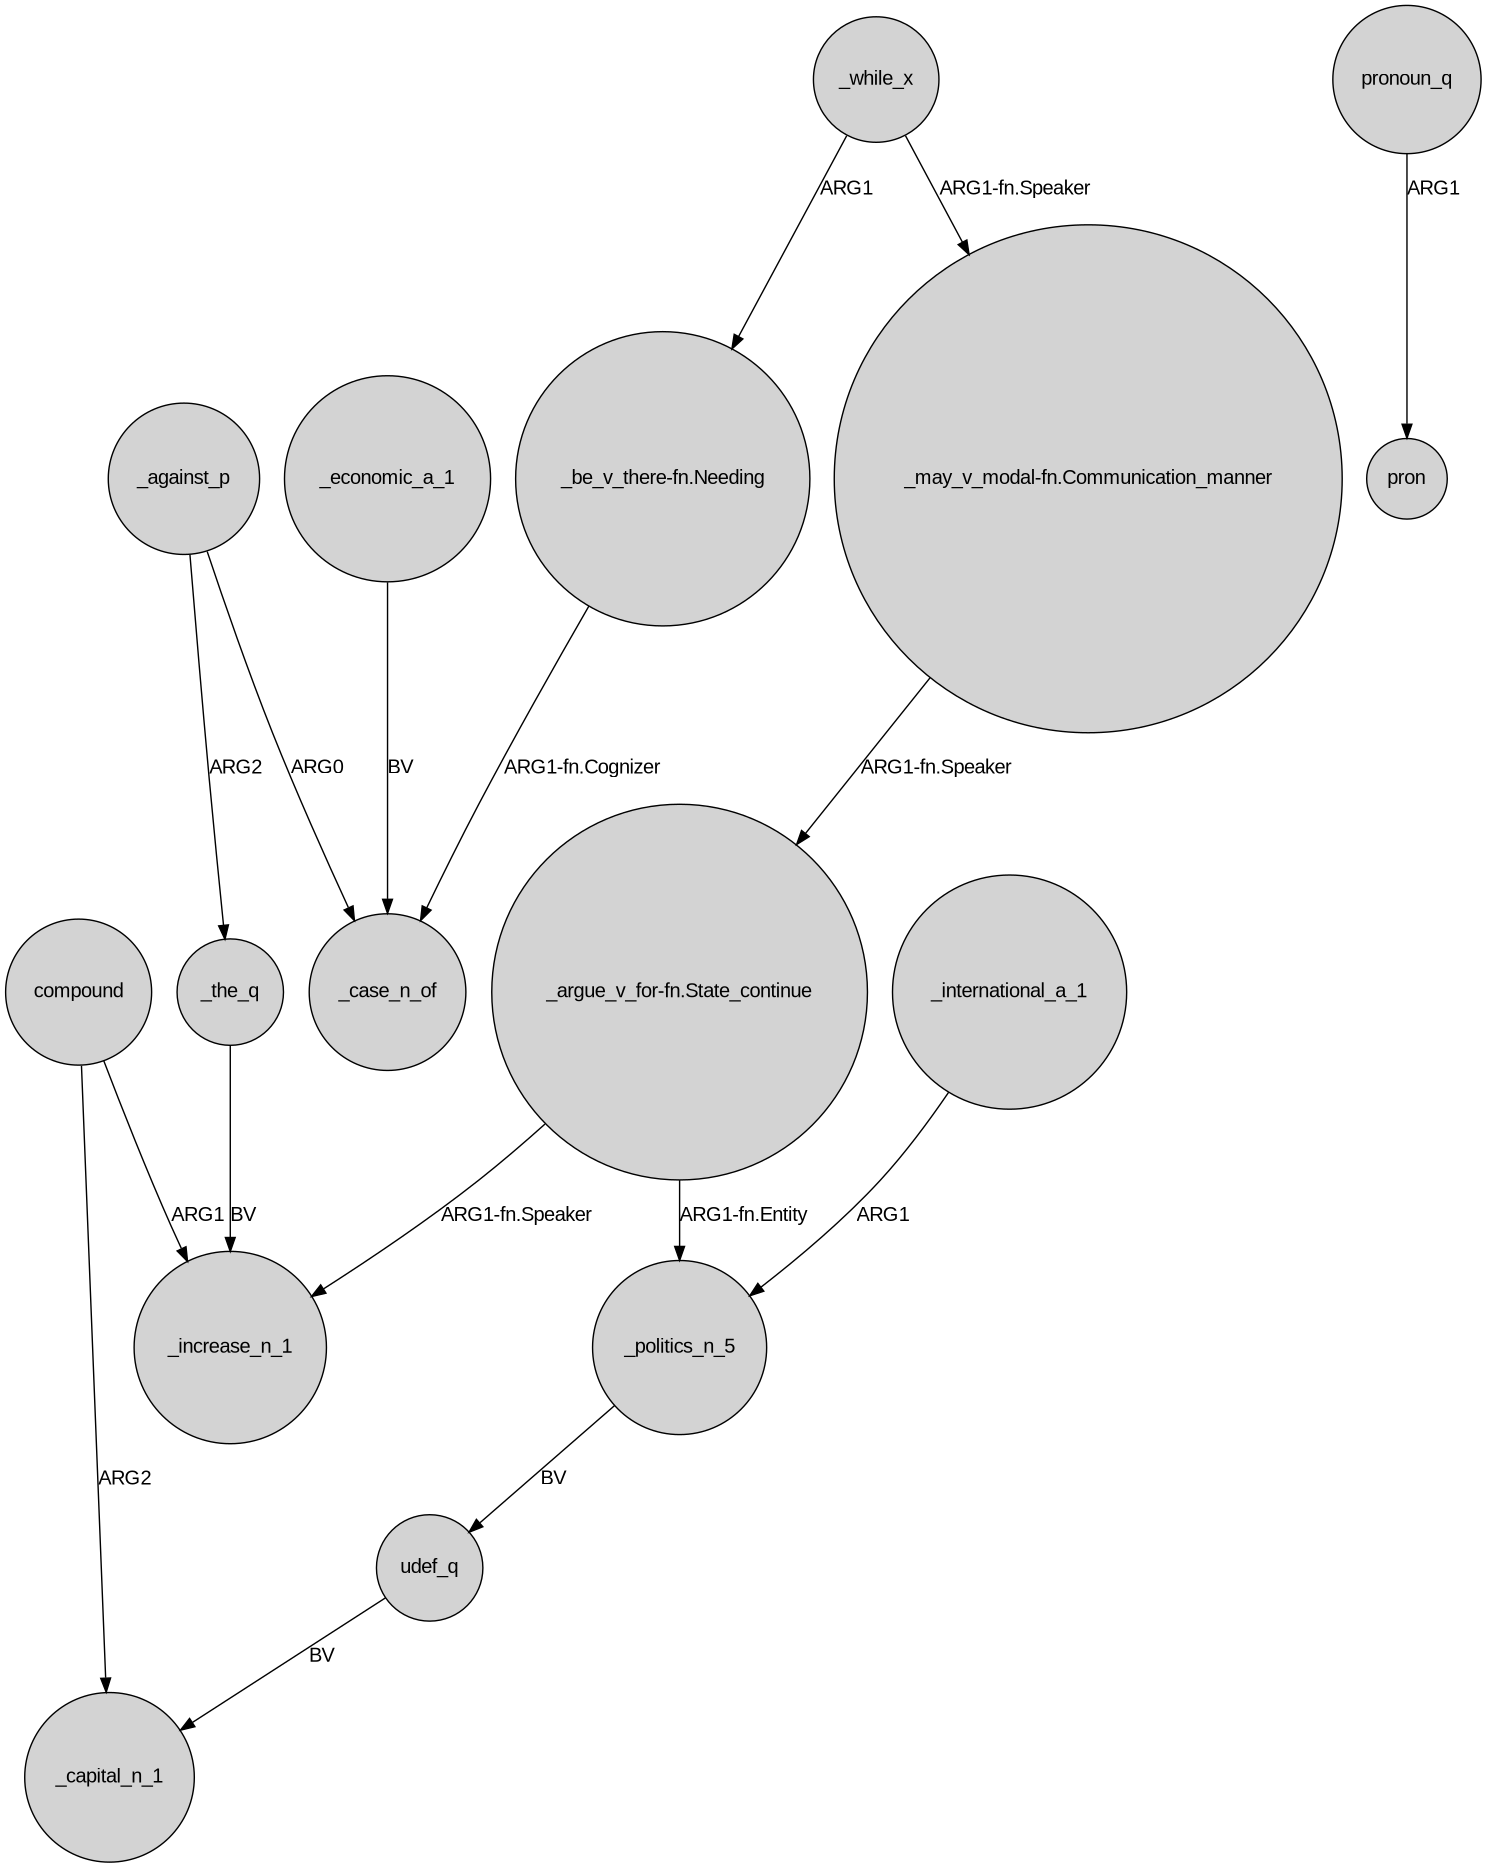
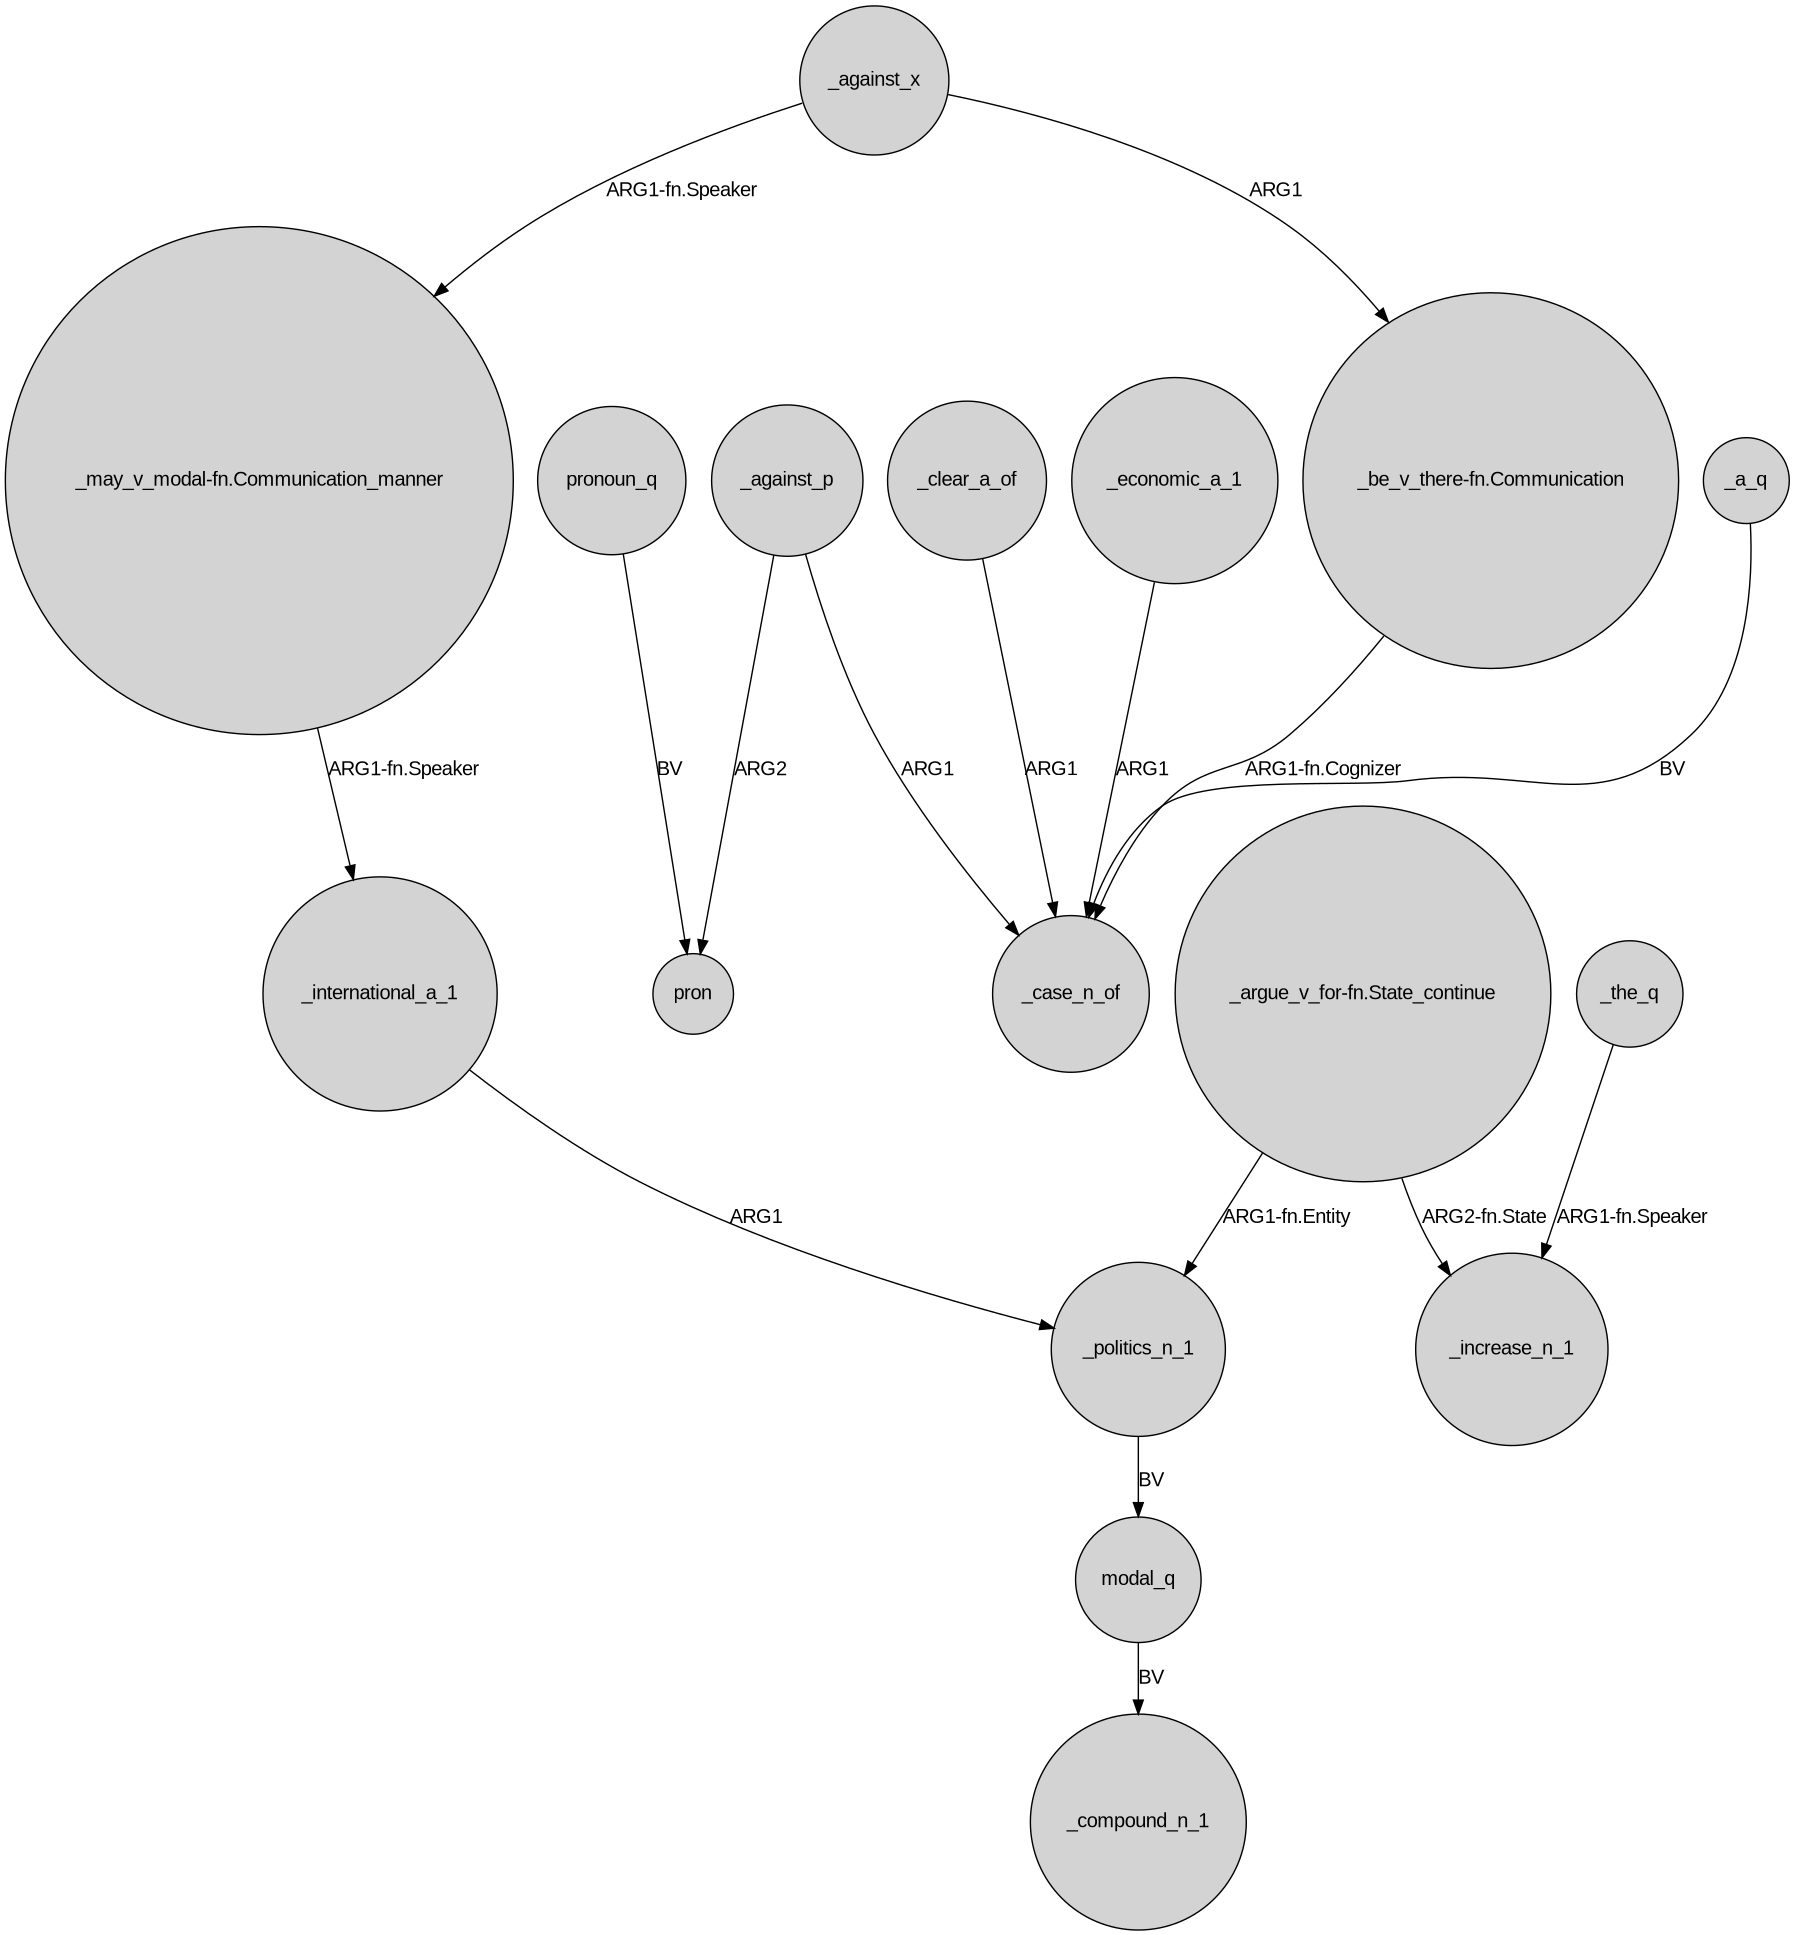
node "_while_x": label "_while_x" -> "_against_x"
edge "pronoun_q" -> "pron": label "ARG1" -> "BV"
node "_be_v_there-fn.Needing": label "_be_v_there-fn.Needing" -> "_be_v_there-fn.Communication"
node "_clear_a_of": added
node "_a_q": added
edge "_against_p" -> "_the_q": now "_against_p" -> "pron"
edge "_may_v_modal-fn.Communication_manner" -> "_argue_v_for-fn.State_continue": now "_may_v_modal-fn.Communication_manner" -> "_international_a_1"
edge "_against_p" -> "_case_n_of": label "ARG0" -> "ARG1"
edge "_economic_a_1" -> "_case_n_of": label "BV" -> "ARG1"
node "compound": removed
edge "_the_q" -> "_increase_n_1": label "BV" -> "ARG1-fn.Speaker"
edge "_argue_v_for-fn.State_continue" -> "_increase_n_1": label "ARG1-fn.Speaker" -> "ARG2-fn.State"
node "_politics_n_5": label "_politics_n_5" -> "_politics_n_1"
node "udef_q": label "udef_q" -> "modal_q"
node "_capital_n_1": label "_capital_n_1" -> "_compound_n_1"
